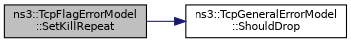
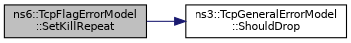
node "ns3::TcpFlagErrorModel ::SetKillRepeat": label "ns3::TcpFlagErrorModel ::SetKillRepeat" -> "ns6::TcpFlagErrorModel ::SetKillRepeat"
